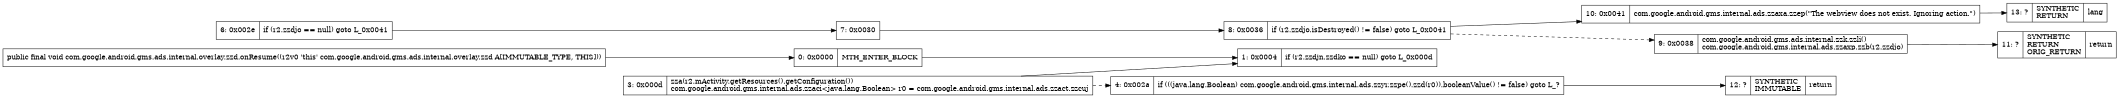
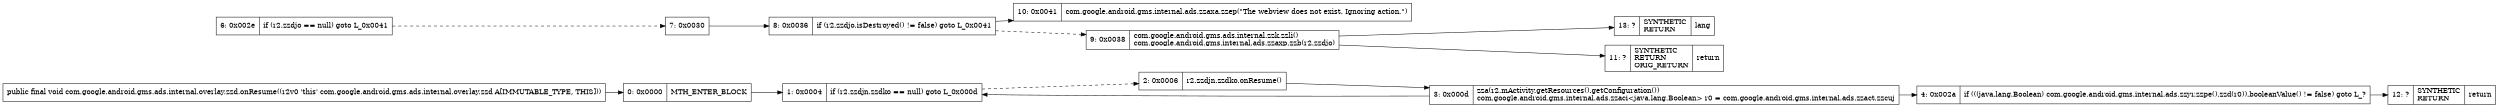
edge "10: 0x0041" -> "13: ?": now "9: 0x0038" -> "13: ?"
edge "6: 0x002e" -> "7: 0x0030": style solid -> dashed
node "2: 0x0006": added
edge "3: 0x000d" -> "4: 0x002a": style dashed -> solid
node "12: ?": text "IMMUTABLE" -> "RETURN"
